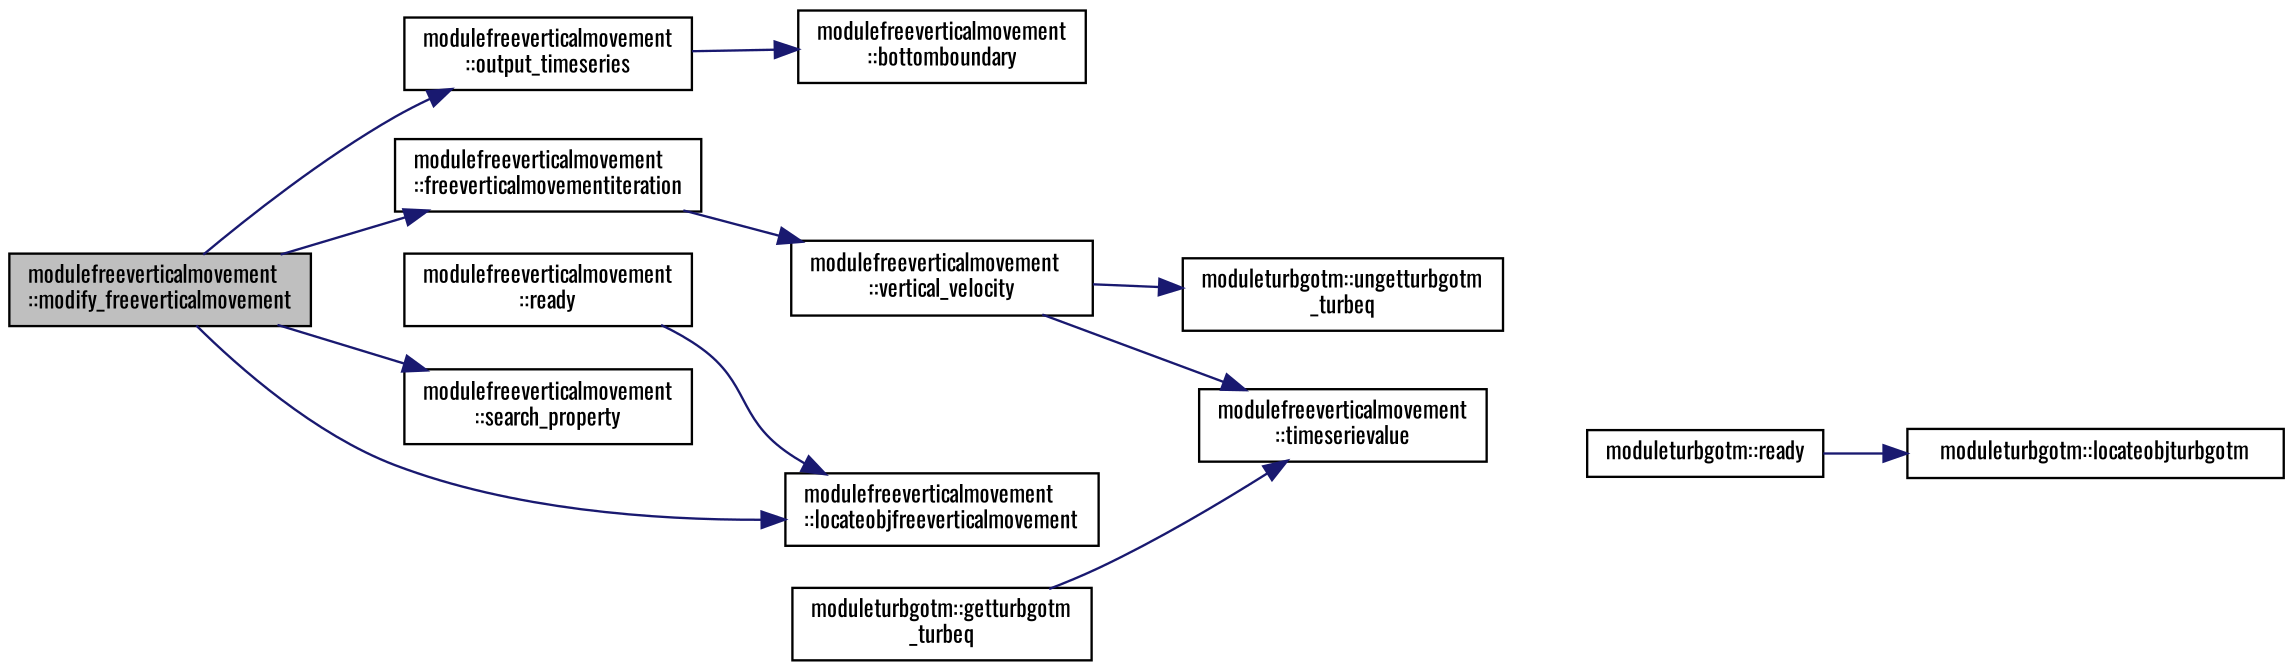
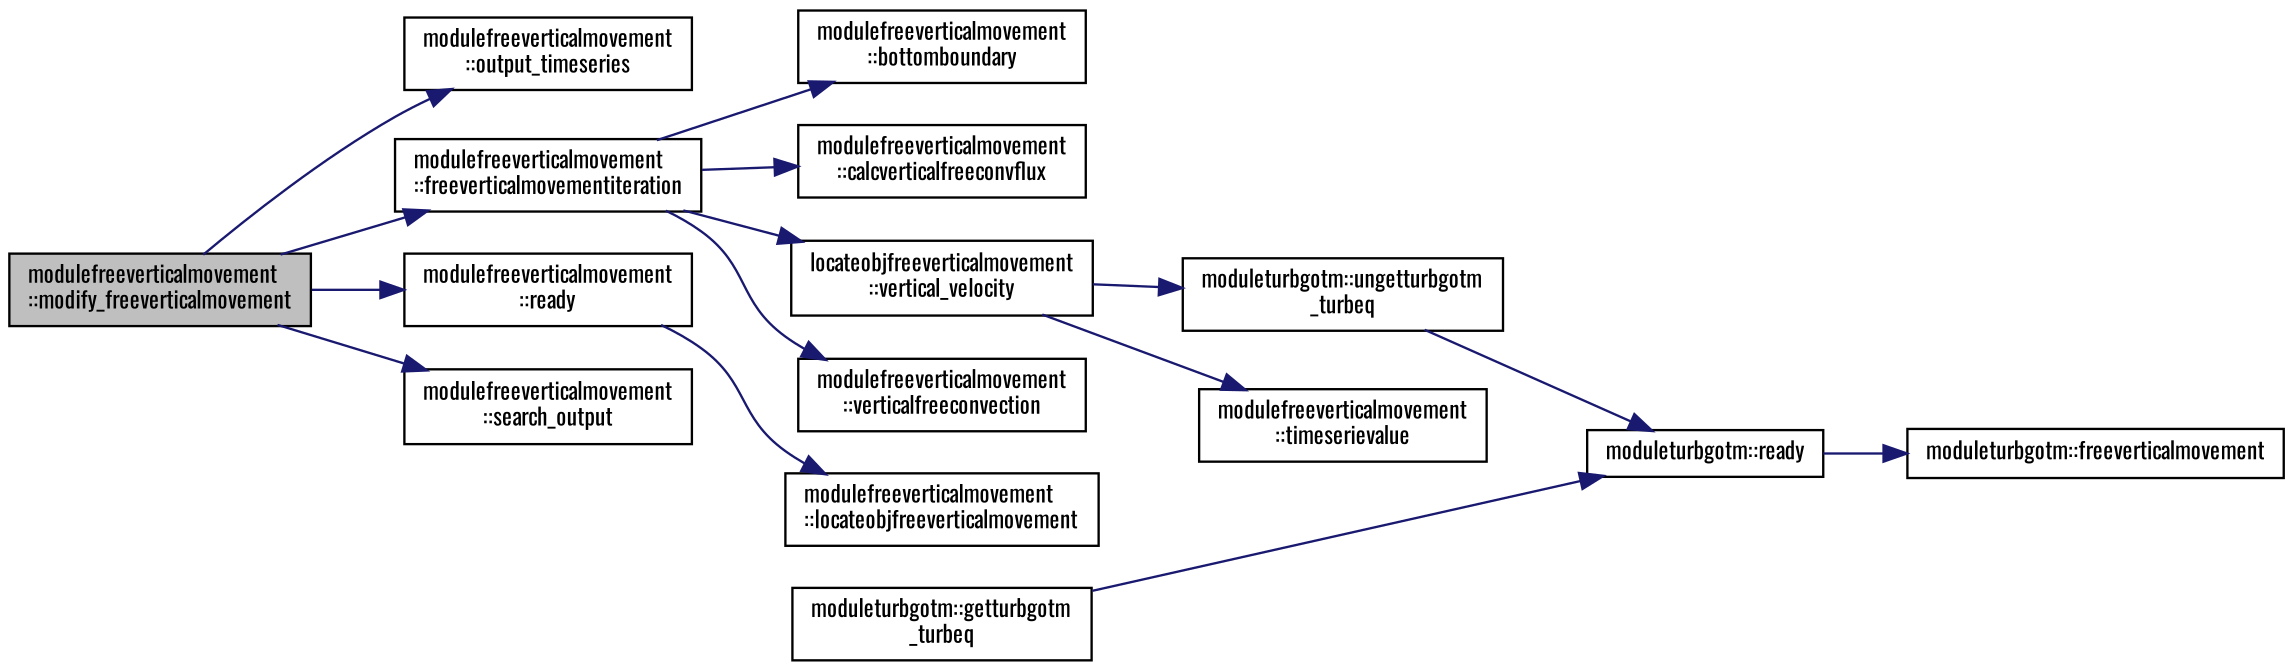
edge "modulefreeverticalmovement ::output_timeseries" -> "modulefreeverticalmovement ::bottomboundary": now "modulefreeverticalmovement ::freeverticalmovementiteration" -> "modulefreeverticalmovement ::bottomboundary"
node "modulefreeverticalmovement ::calcverticalfreeconvflux": added
node "modulefreeverticalmovement ::vertical_velocity": label "modulefreeverticalmovement ::vertical_velocity" -> "locateobjfreeverticalmovement ::vertical_velocity"
edge "moduleturbgotm::ungetturbgotm _turbeq" -> "moduleturbgotm::ready": added
node "modulefreeverticalmovement ::verticalfreeconvection": added
node "modulefreeverticalmovement ::search_property": label "modulefreeverticalmovement ::search_property" -> "modulefreeverticalmovement ::search_output"
node "moduleturbgotm::locateobjturbgotm": label "moduleturbgotm::locateobjturbgotm" -> "moduleturbgotm::freeverticalmovement"
edge "modulefreeverticalmovement ::modify_freeverticalmovement" -> "modulefreeverticalmovement ::locateobjfreeverticalmovement": now "modulefreeverticalmovement ::modify_freeverticalmovement" -> "modulefreeverticalmovement ::ready"
edge "moduleturbgotm::getturbgotm _turbeq" -> "modulefreeverticalmovement ::timeserievalue": now "moduleturbgotm::getturbgotm _turbeq" -> "moduleturbgotm::ready"
